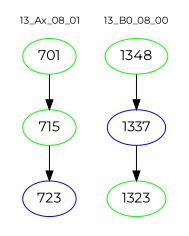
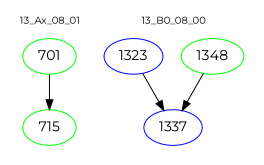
edge "1337" -> "1323": reversed
node "723": removed
node "1323": color green -> blue
